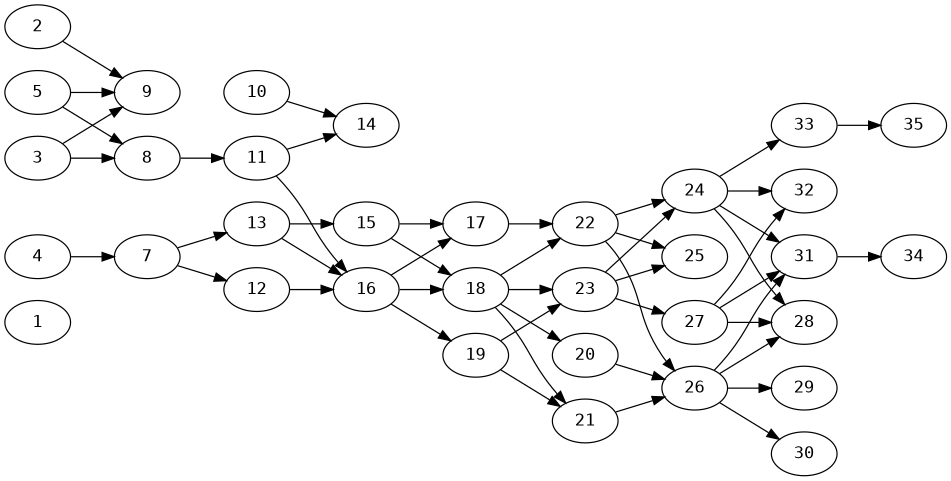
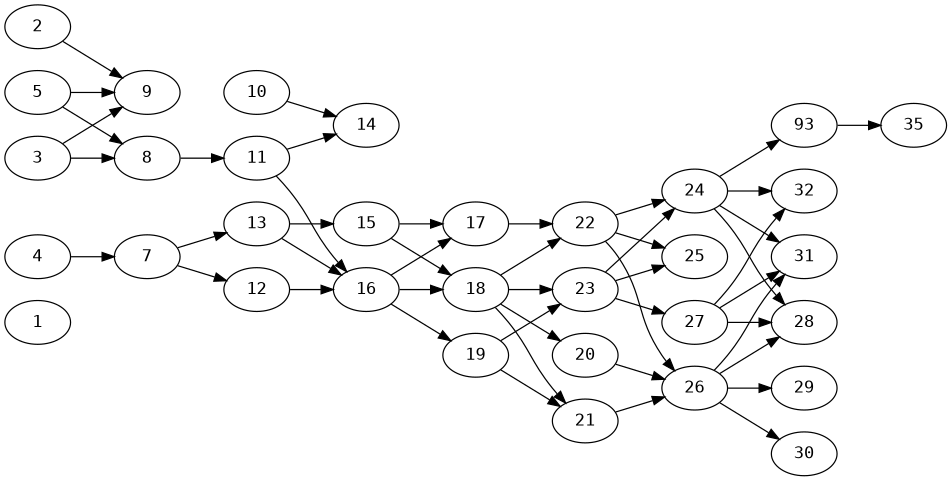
node "33": label "33" -> "93"
node "34": removed
